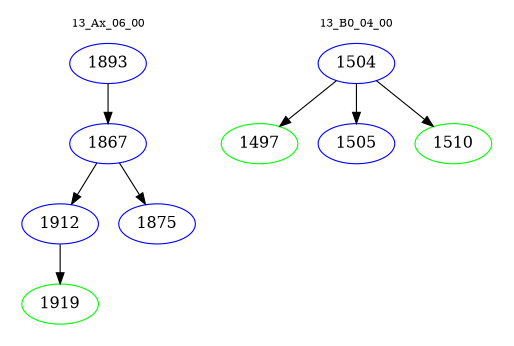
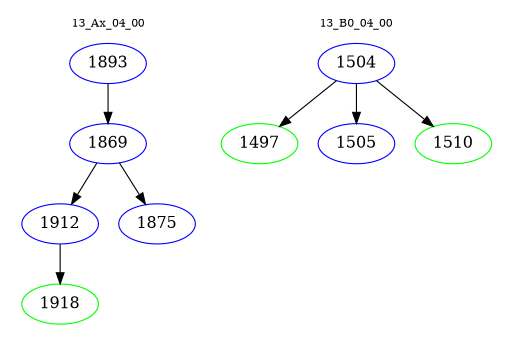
cluster "13_Ax_06_00": label "13_Ax_06_00" -> "13_Ax_04_00"
node "1867": label "1867" -> "1869"
node "1919": label "1919" -> "1918"
